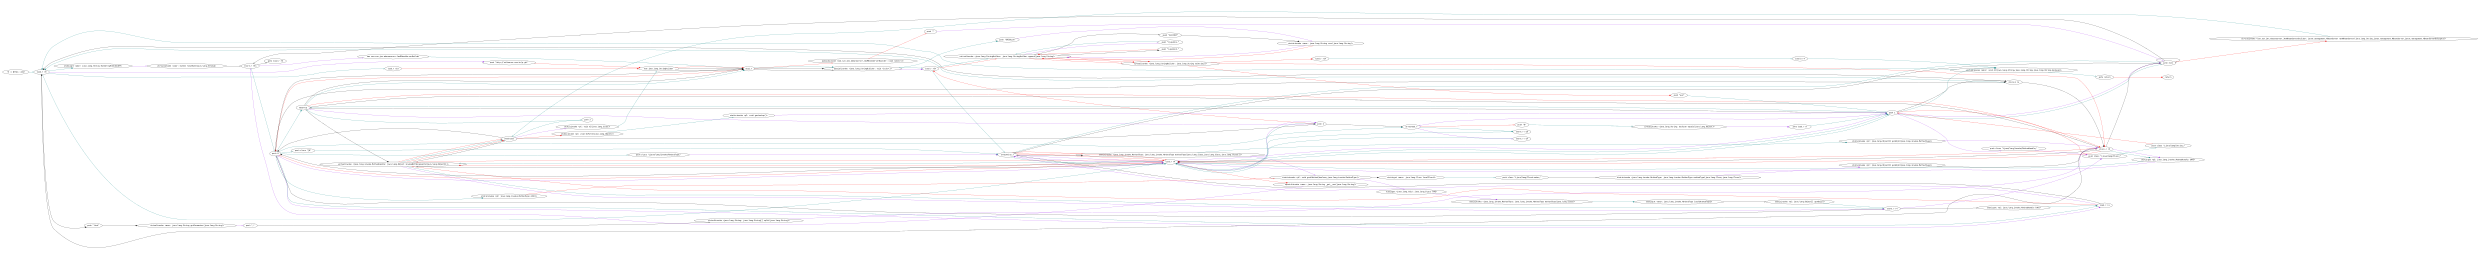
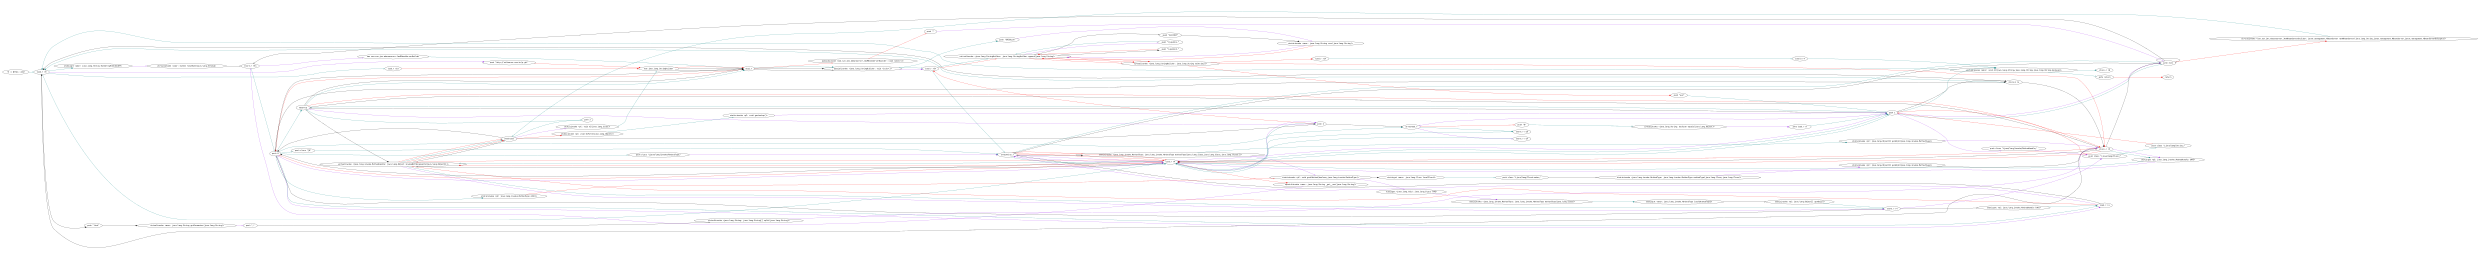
node "goto load.r r0": removed
node "store.r r0": added
